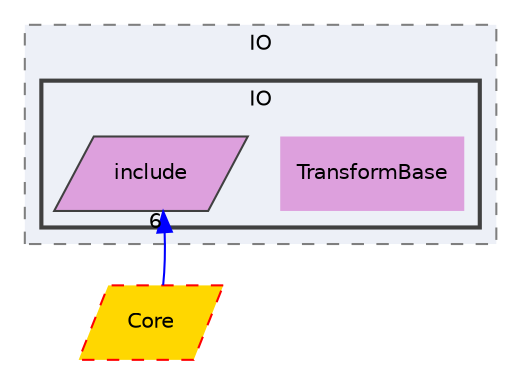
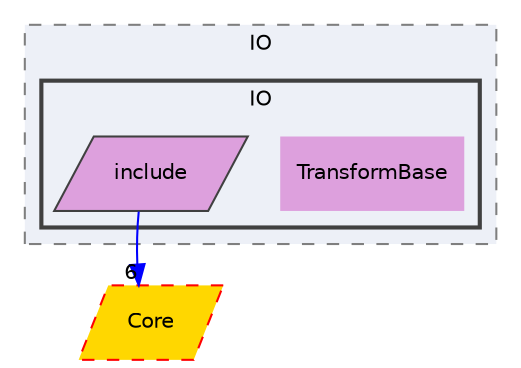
edge "Core" -> "include": reversed
